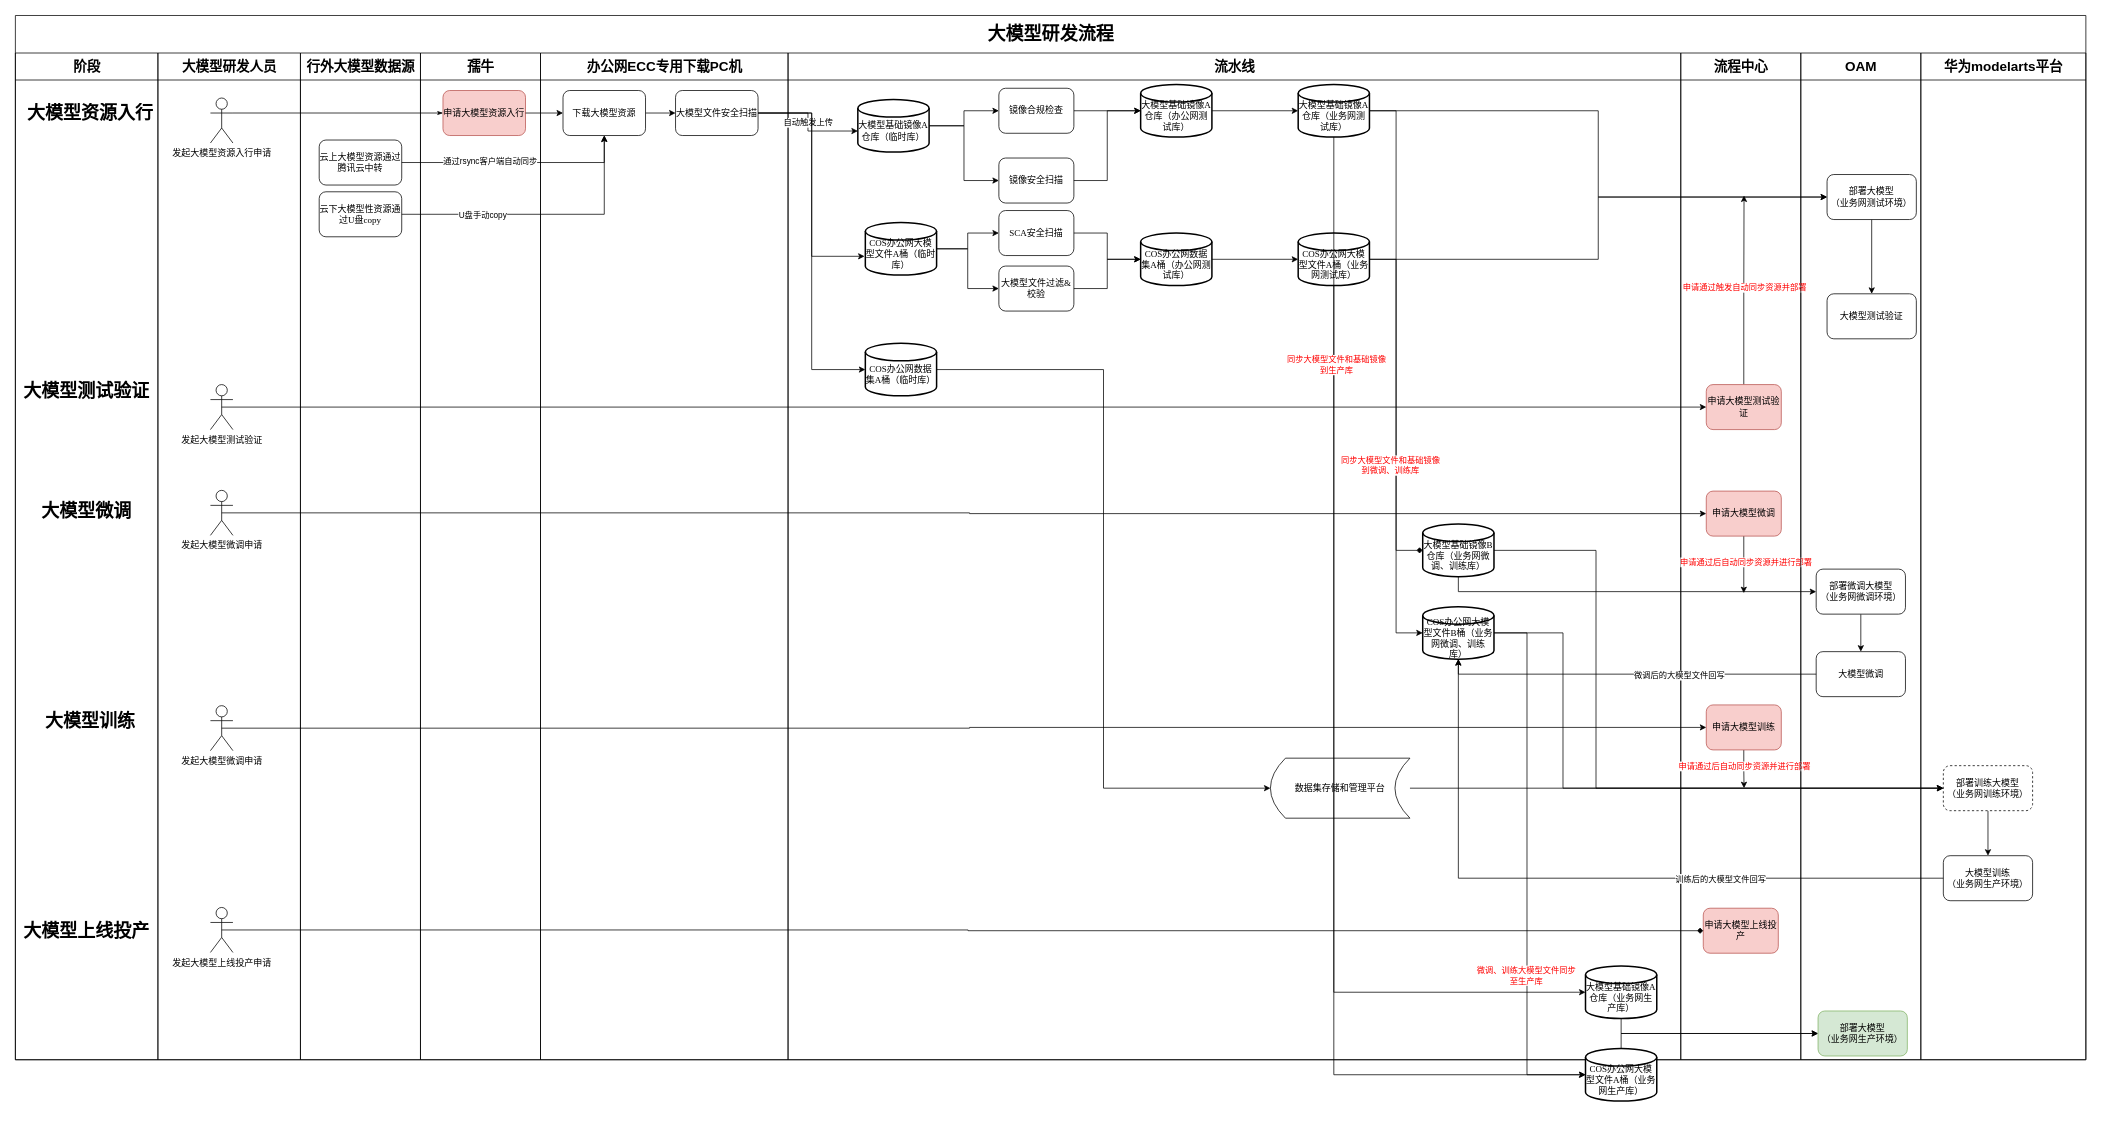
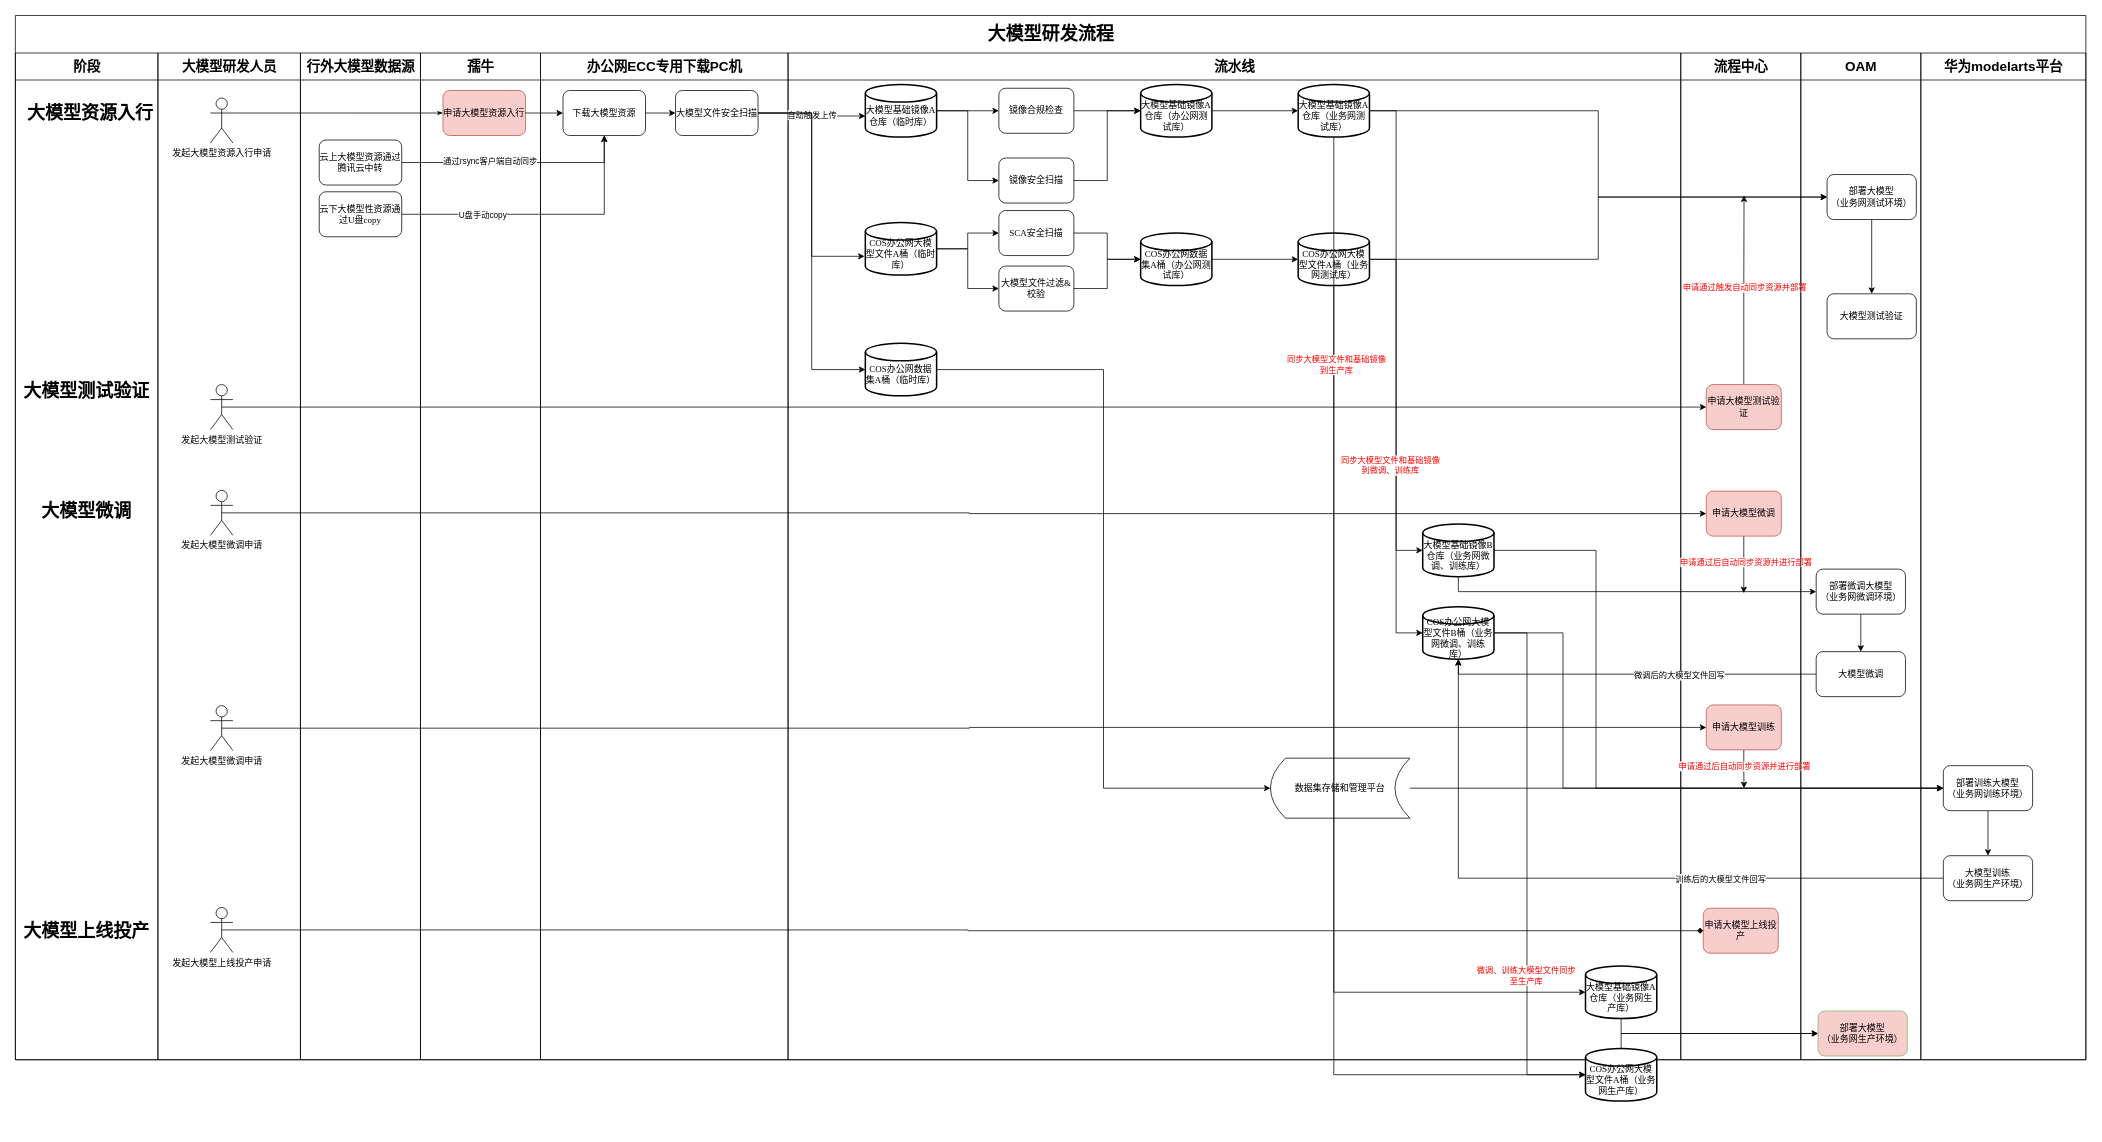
node "大模型基础镜像A仓库（临时库）": moved (893, 126) -> (901, 111)
edge "大模型基础镜像A仓库（业务网测试库）" -> "大模型基础镜像B仓库（业务网微调、训练库）": arrowhead diamond -> classic
node "大模型训练": removed
node "部署训练大模型 （业务网训练环境）": style dashed -> solid
node "部署大模型 （业务网生产环境）": fillcolor #d5e8d4 -> #f8cecc
